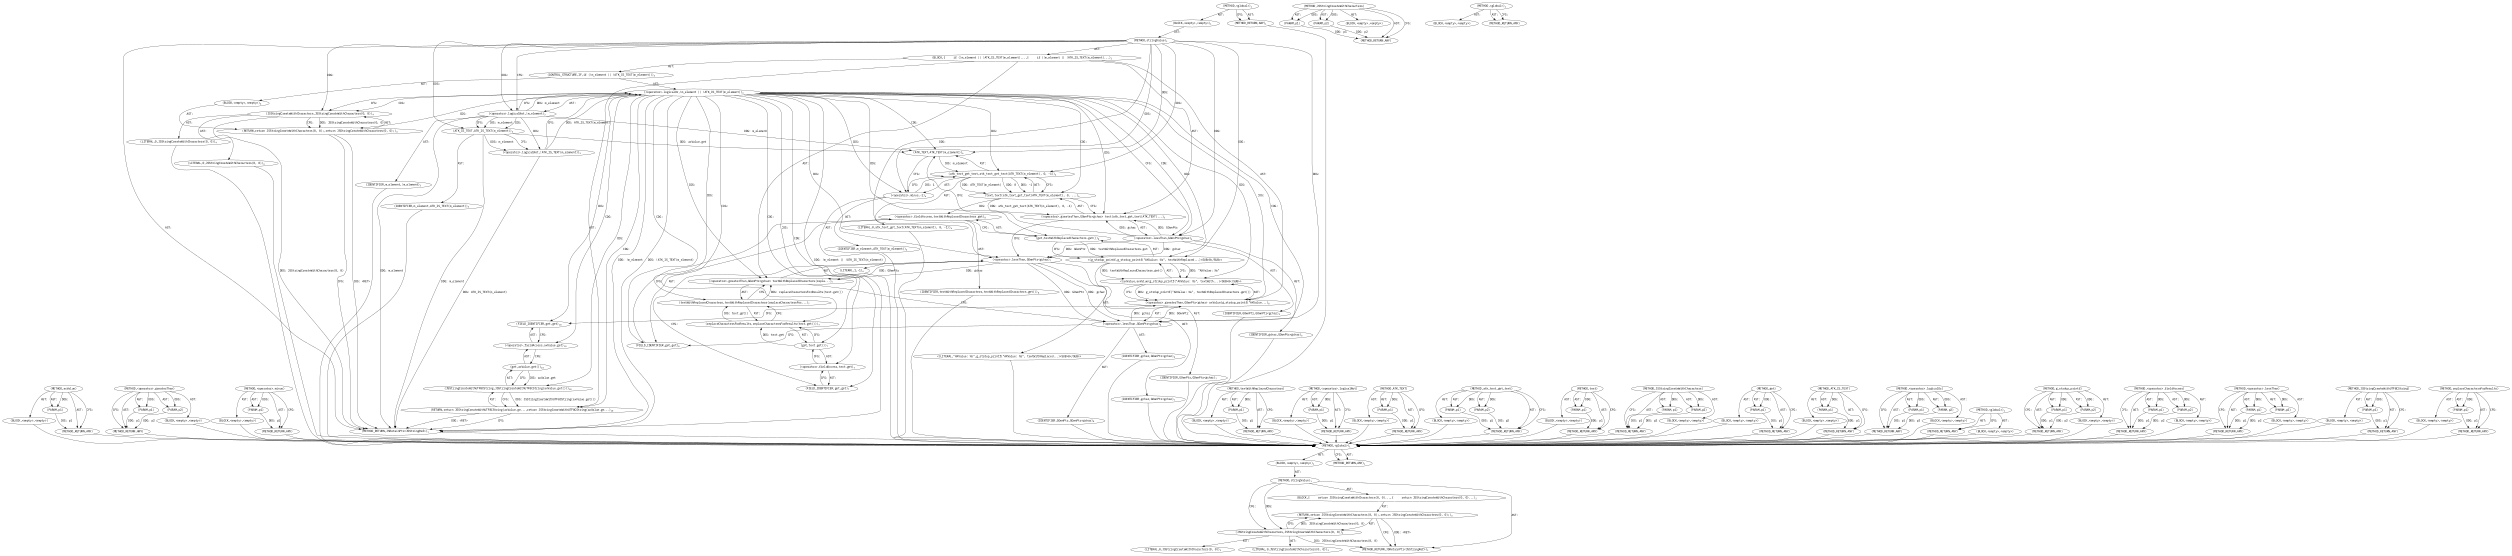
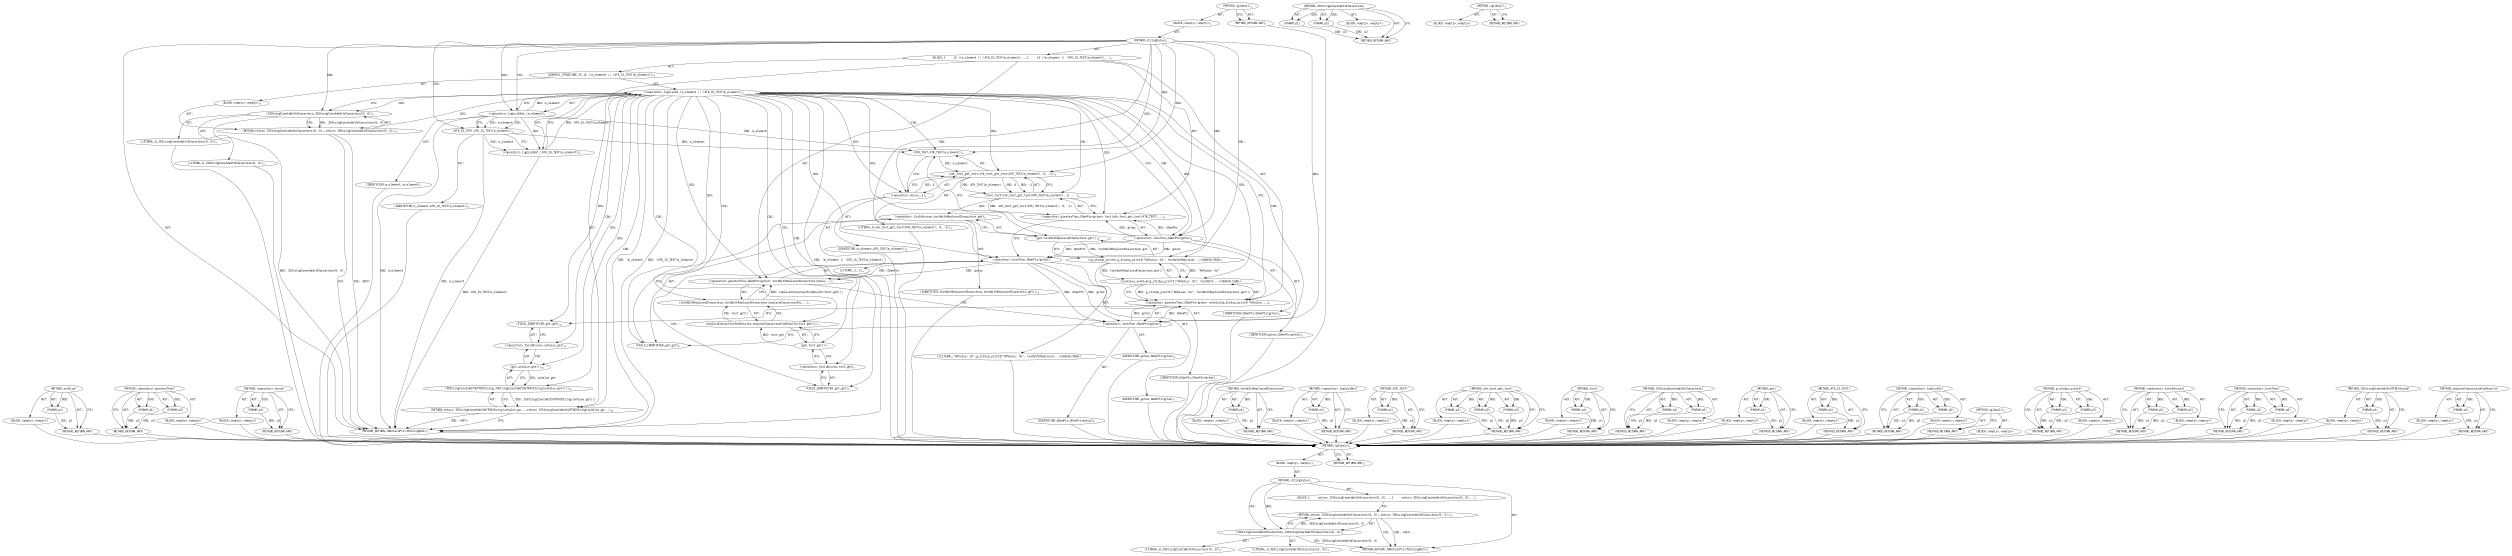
edge "(<operator>.logicalOr,!m_element || !ATK_IS_TEXT(m_element))" -> "(<operator>.logicalNot,!ATK_IS_TEXT(m_element))": added, label "AST:"
edge "(ATK_IS_TEXT,ATK_IS_TEXT(m_element))" -> "(ATK_TEXT,ATK_TEXT(m_element))": label "DDG: axValue.get" -> "DDG: m_element"
edge "(<operator>.logicalOr,!m_element || !ATK_IS_TEXT(m_element))" -> "(get,axValue.get())": added, label "CDG:"
node "(PARAM,p3)": added
